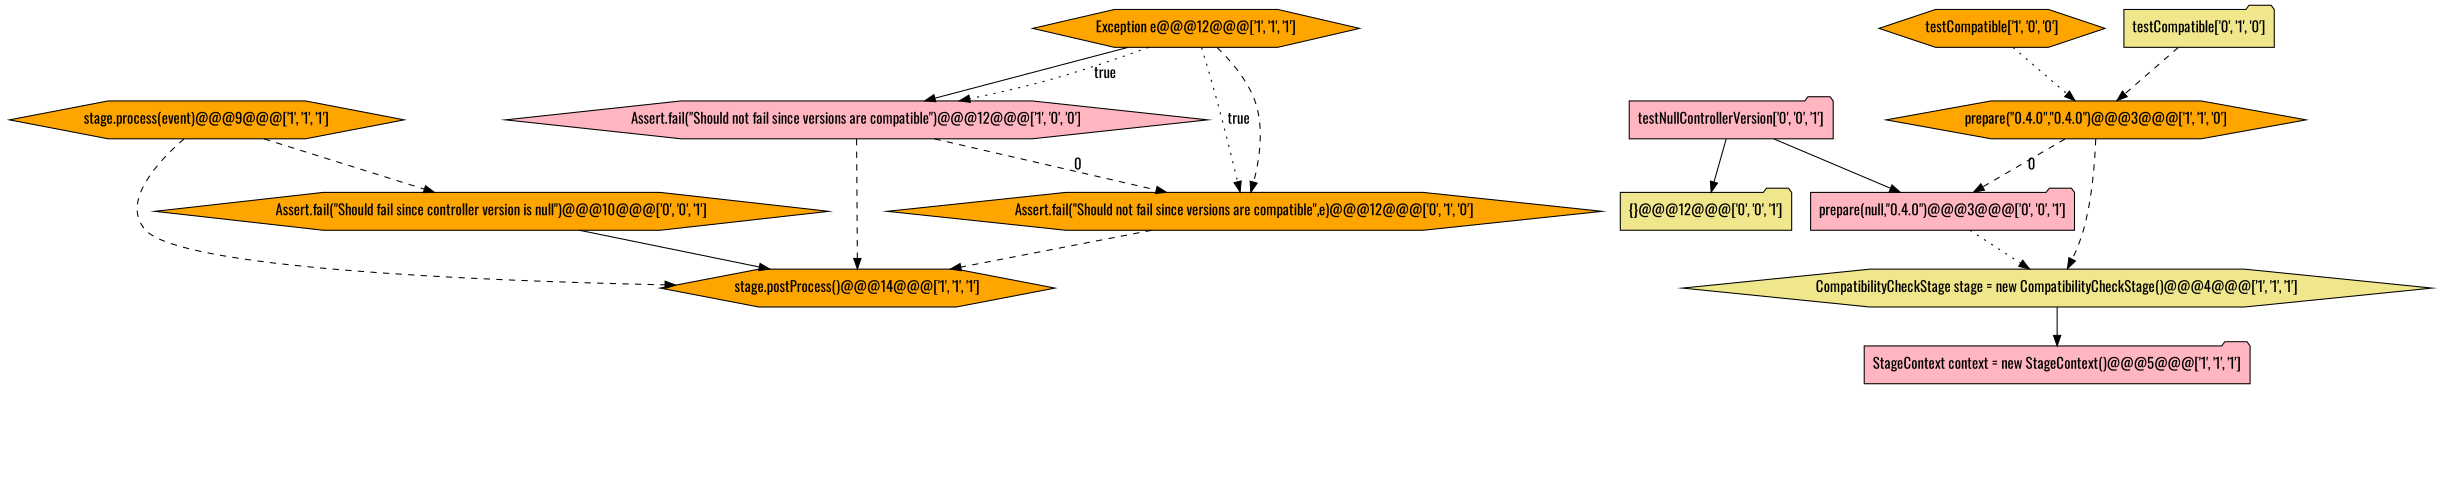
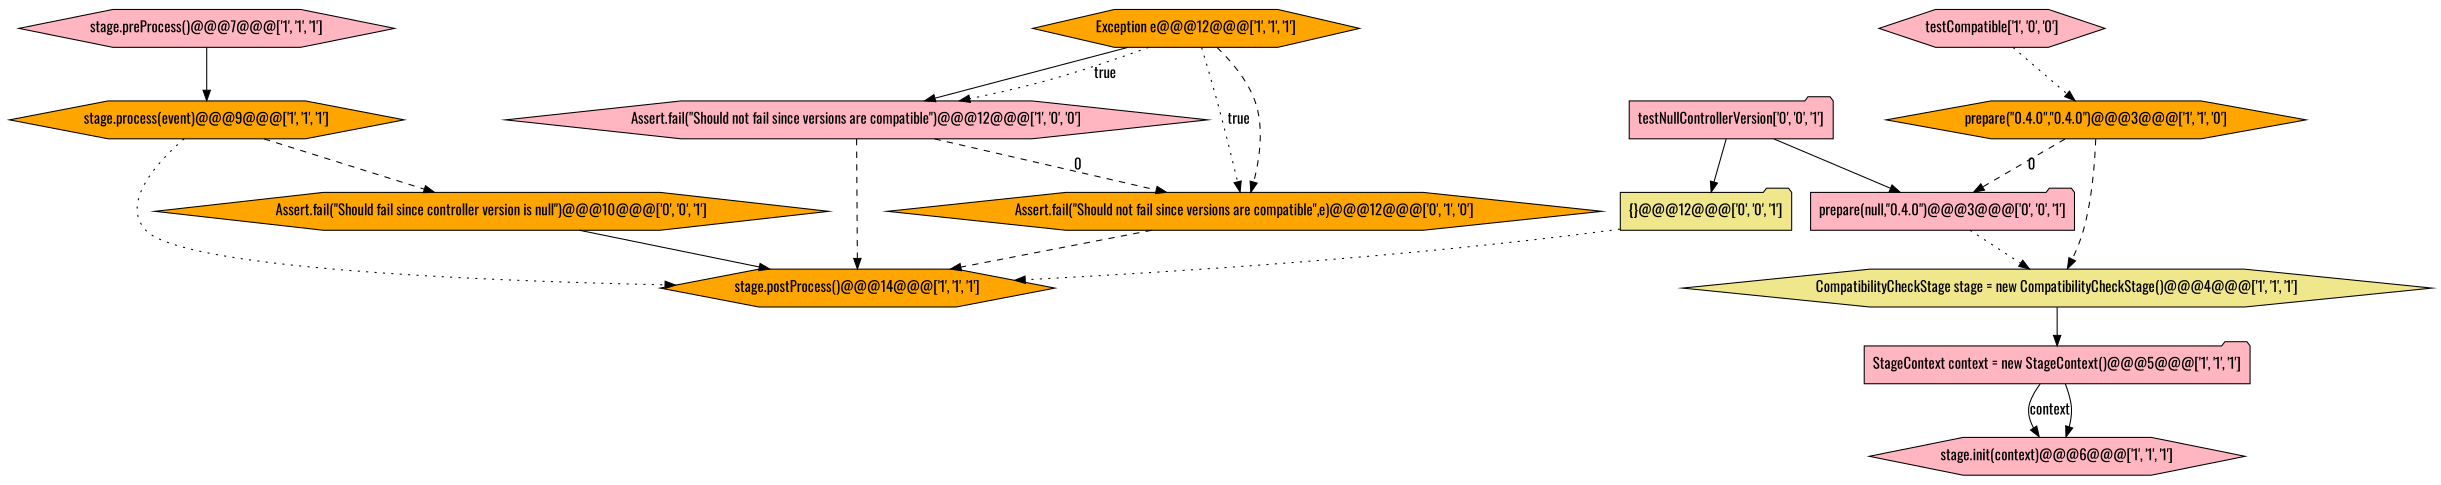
node "stage.preProcess()@@@7@@@['1', '1', '1']": added
node "testCompatible['1', '0', '0']": fillcolor orange -> lightpink
node "testCompatible['0', '1', '0']": removed
edge "{}@@@12@@@['0', '0', '1']" -> "stage.postProcess()@@@14@@@['1', '1', '1']": added
edge "stage.process(event)@@@9@@@['1', '1', '1']" -> "stage.postProcess()@@@14@@@['1', '1', '1']": style dashed -> dotted
node "stage.init(context)@@@6@@@['1', '1', '1']": added
